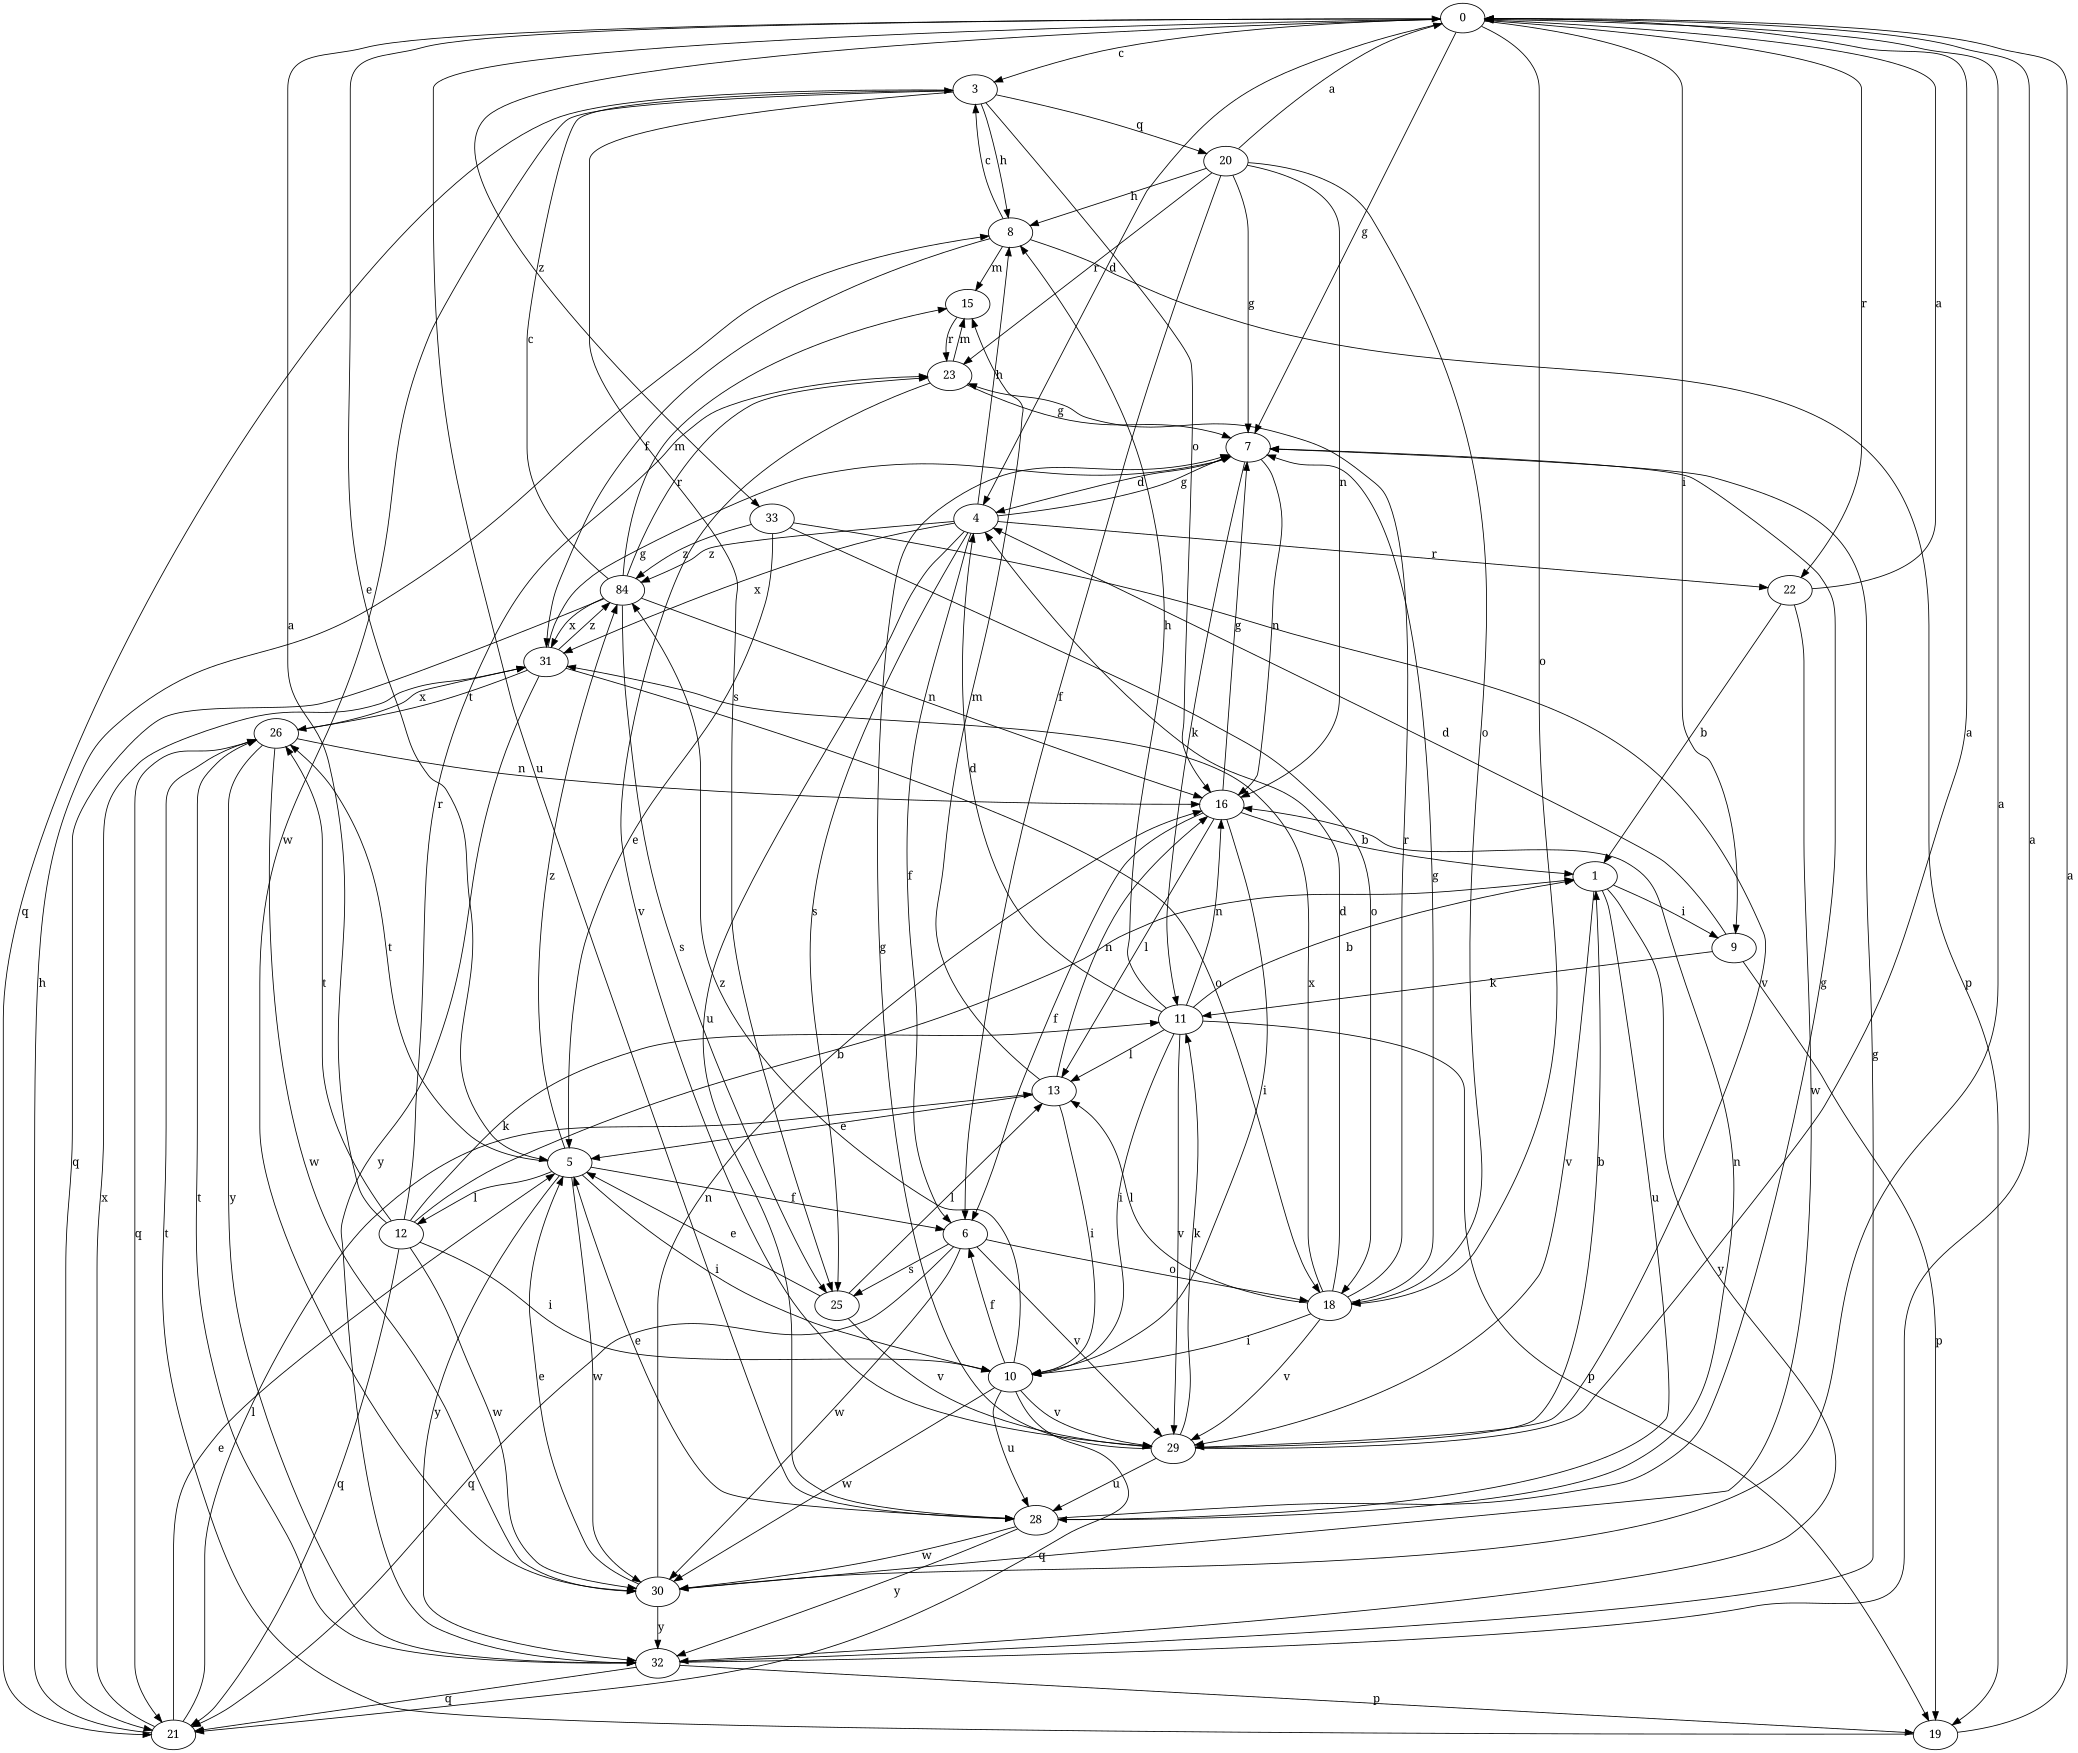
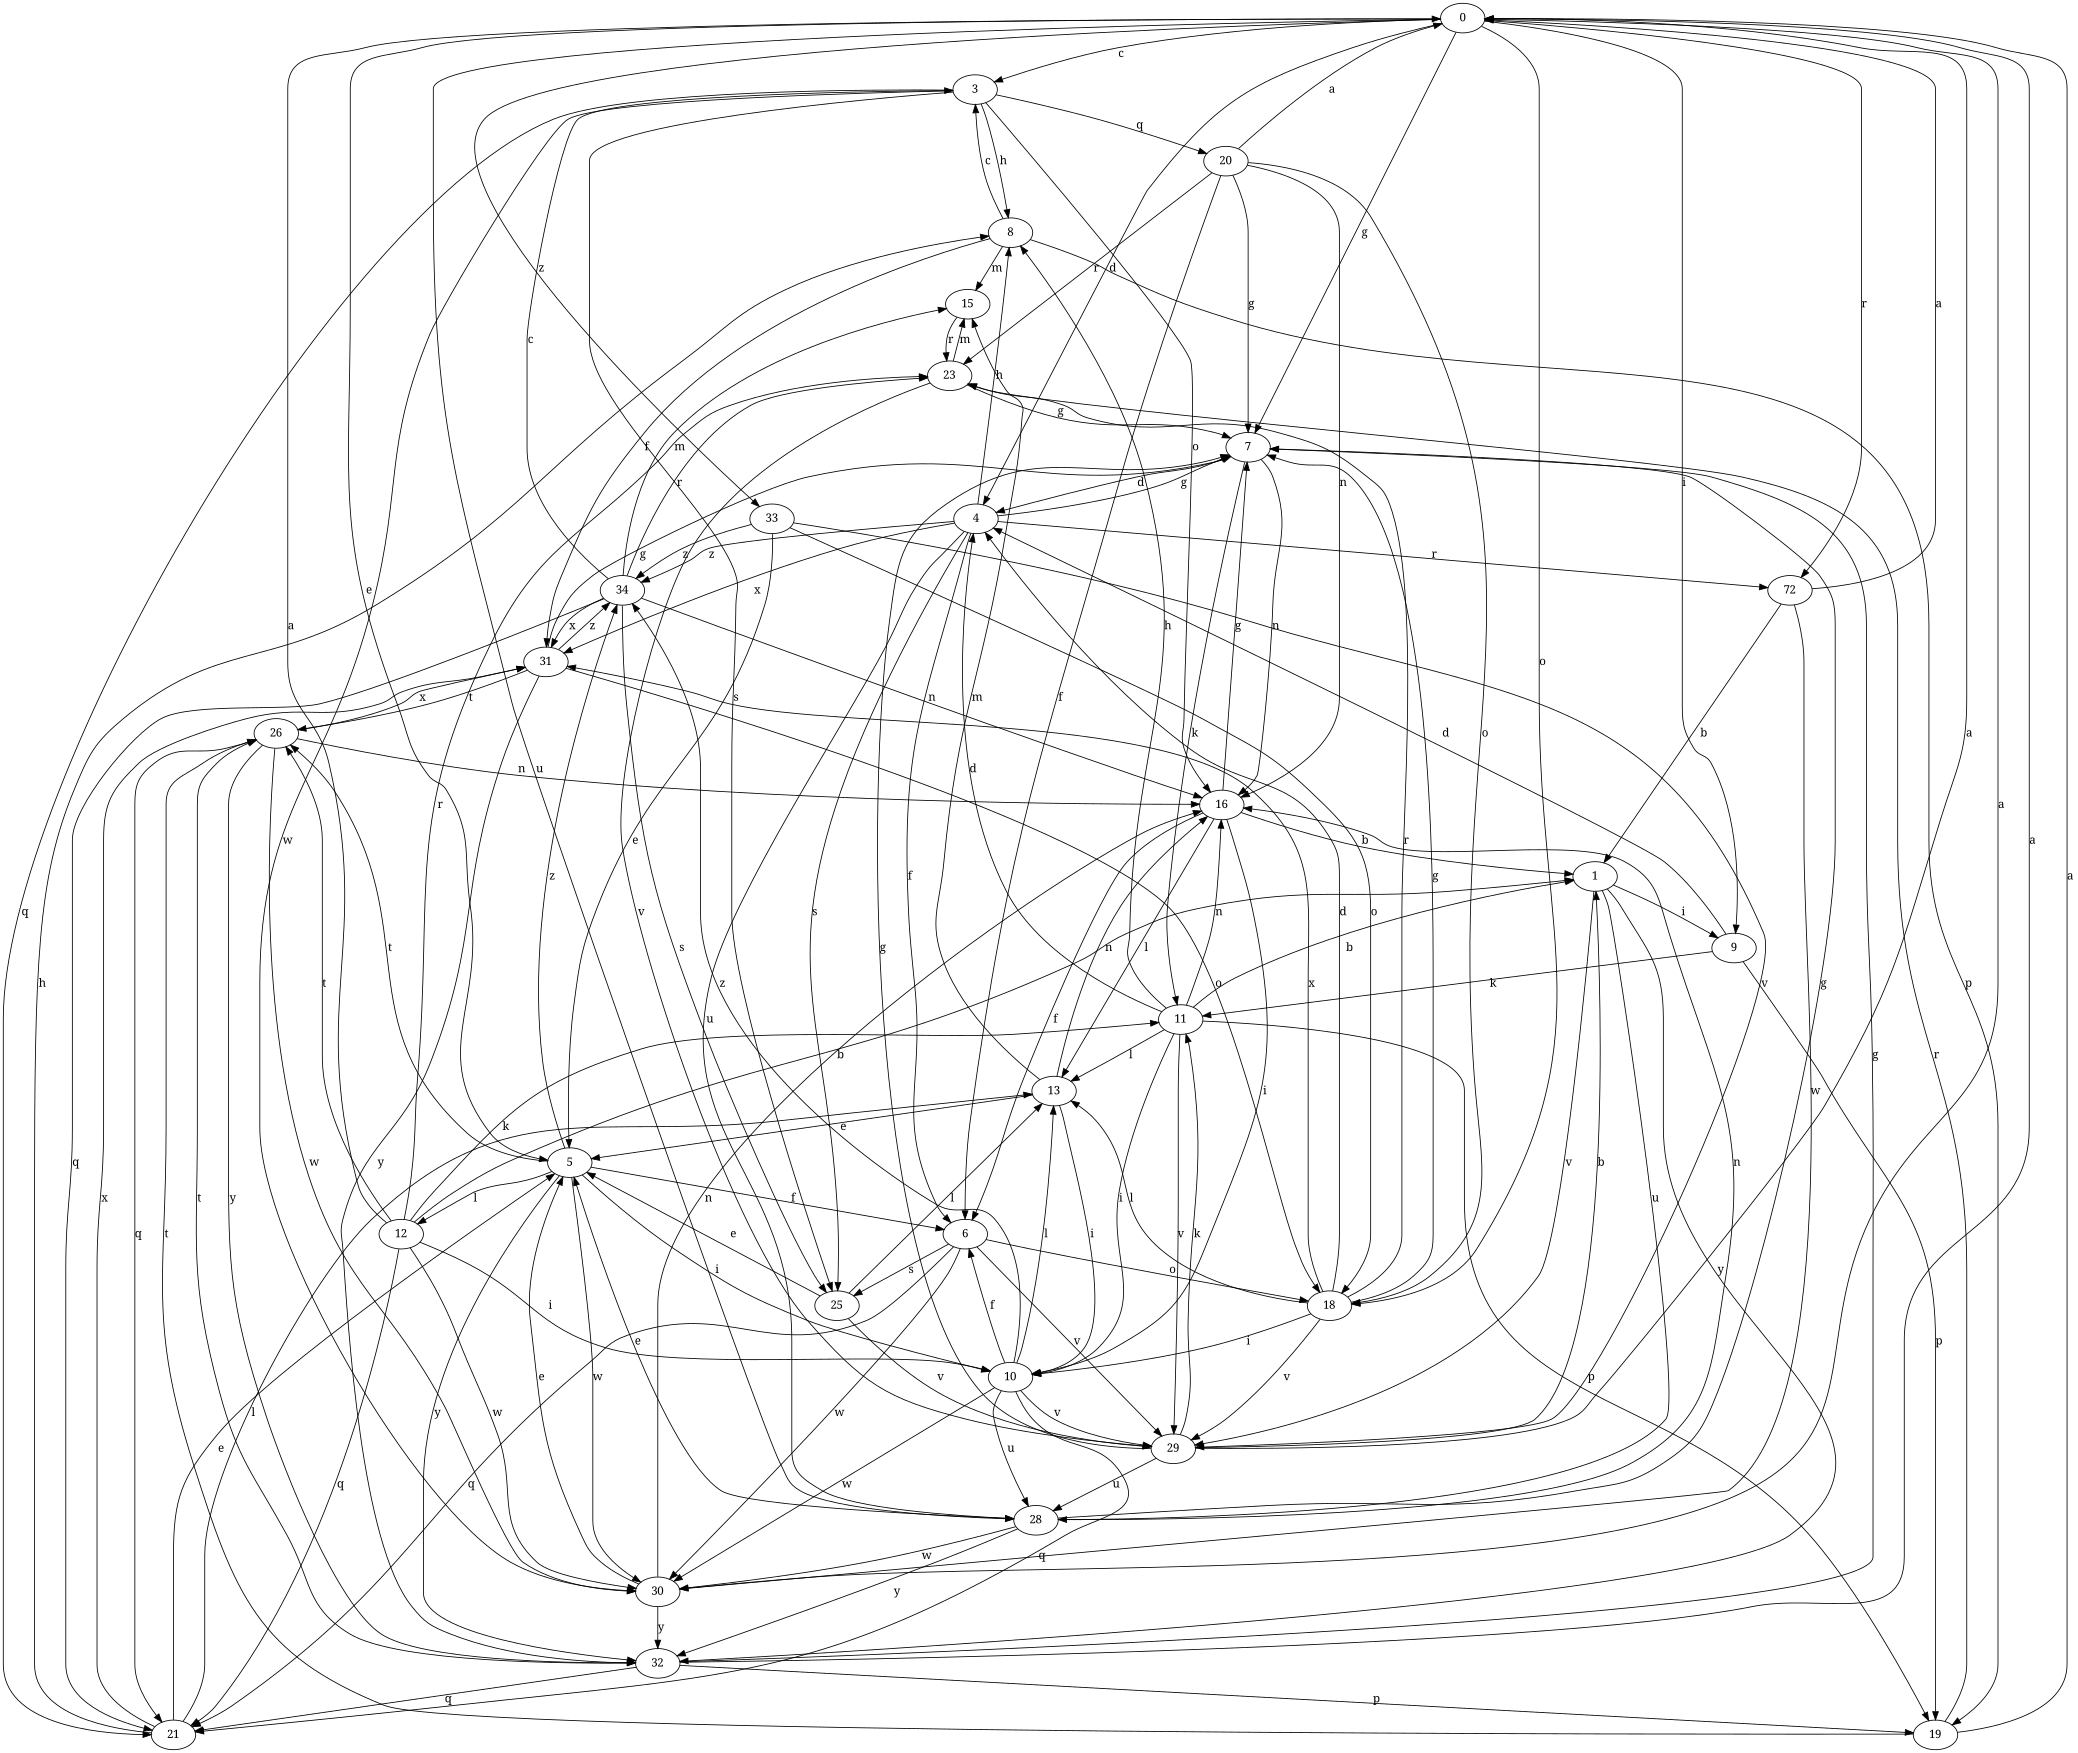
edge "20" -> "8": removed, label "h"
node "84": label "84" -> "34"
node "22": label "22" -> "72"
edge "19" -> "23": added, label "r"
edge "10" -> "13": added, label "l"
